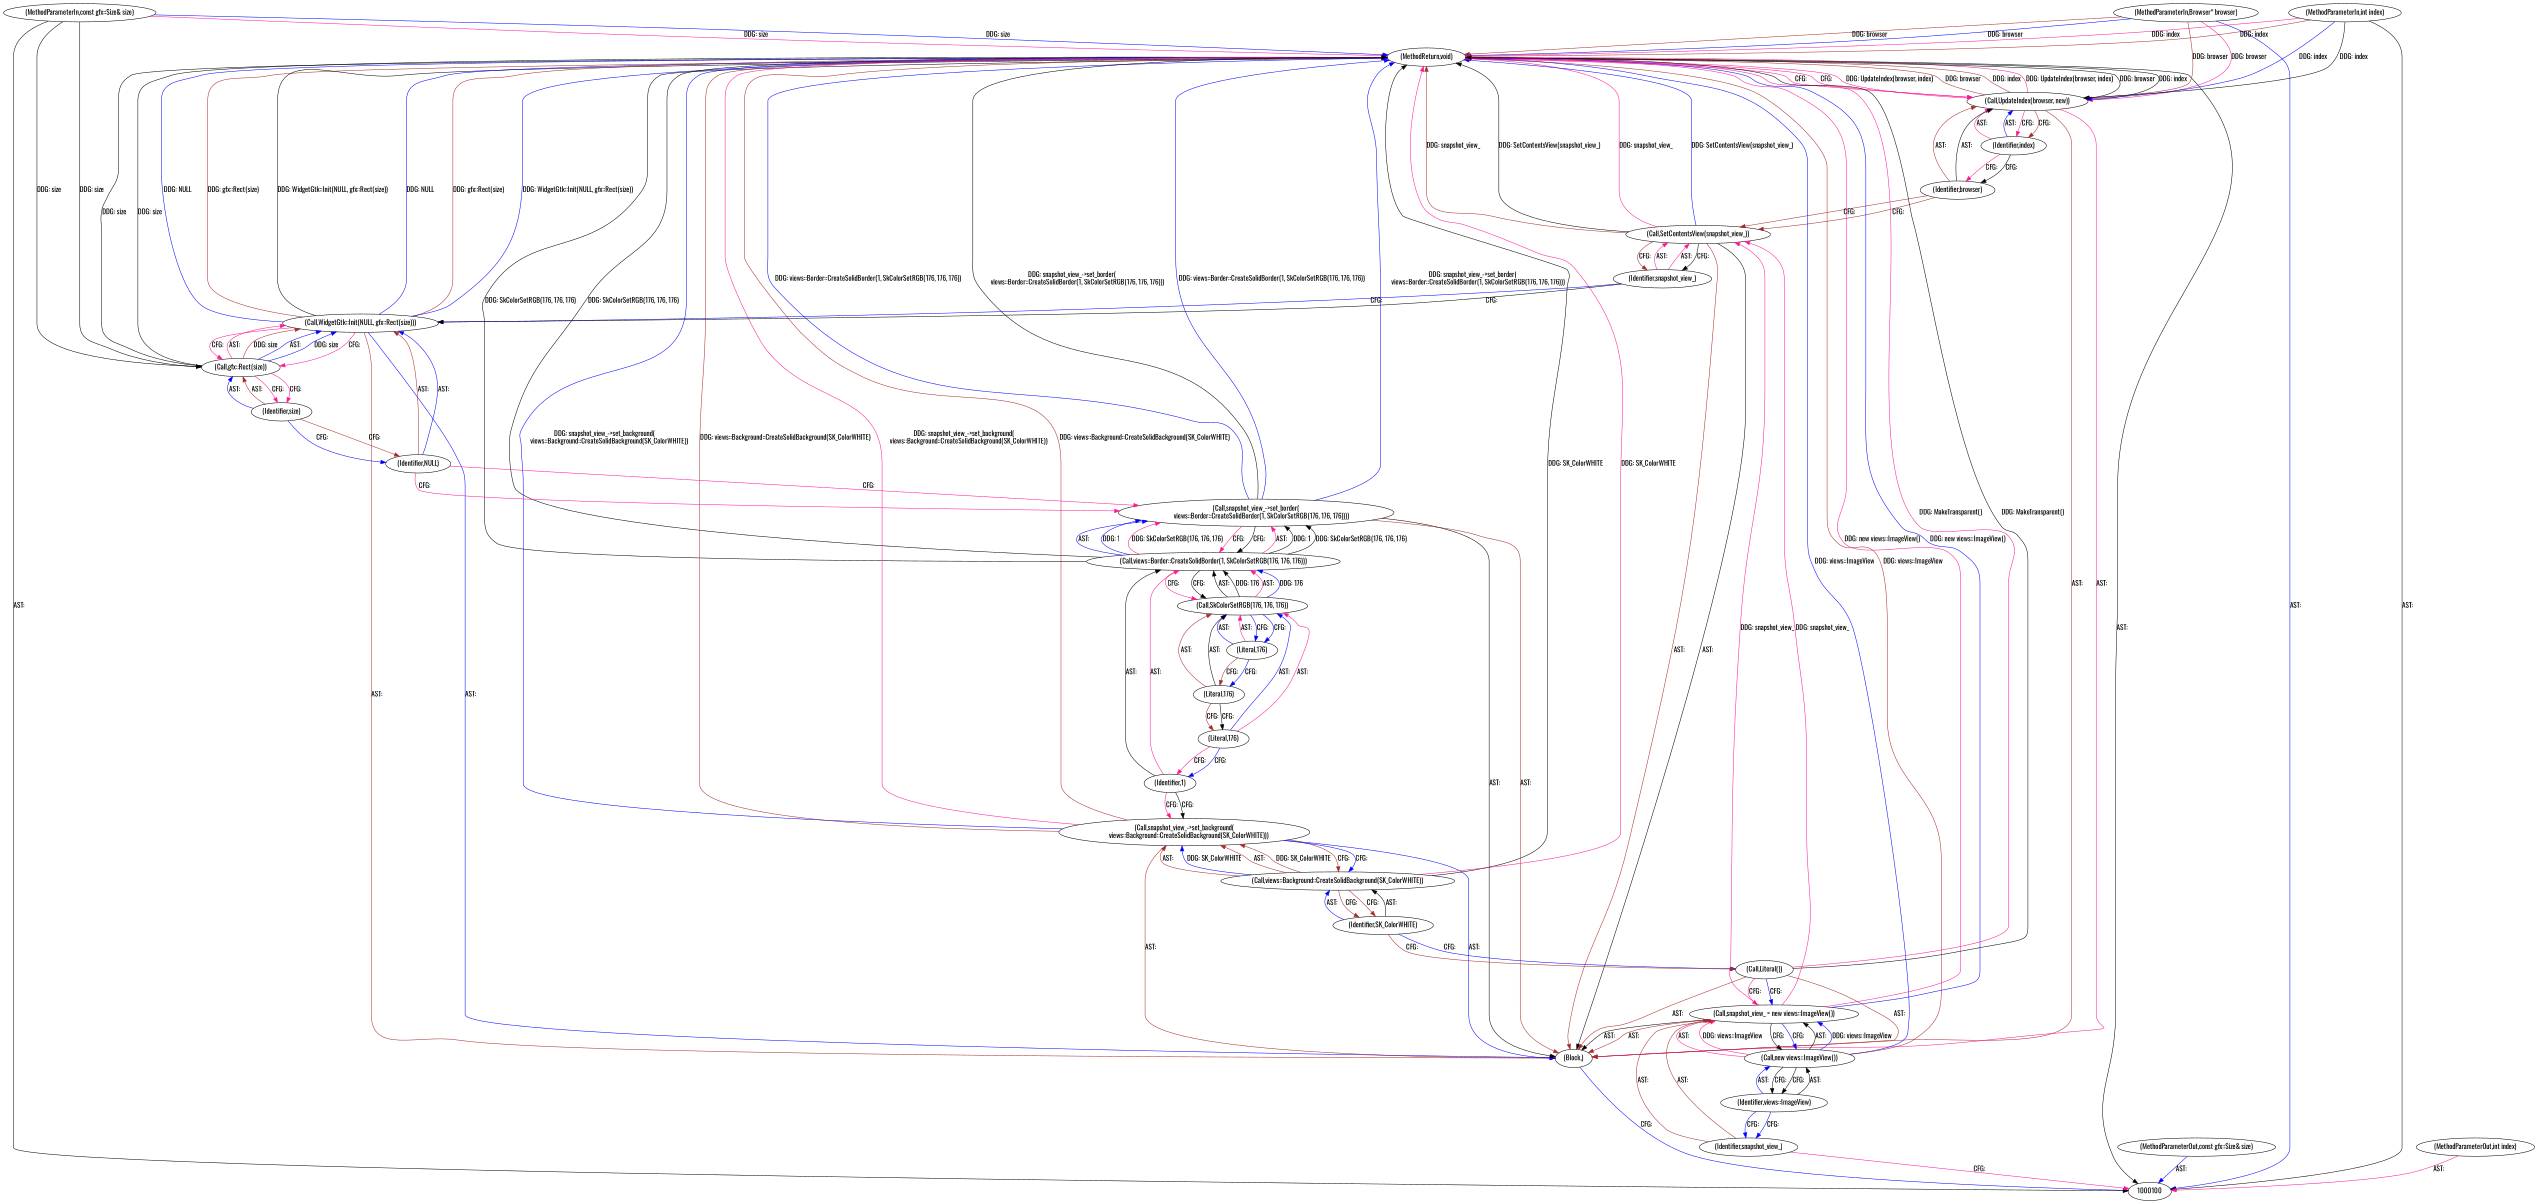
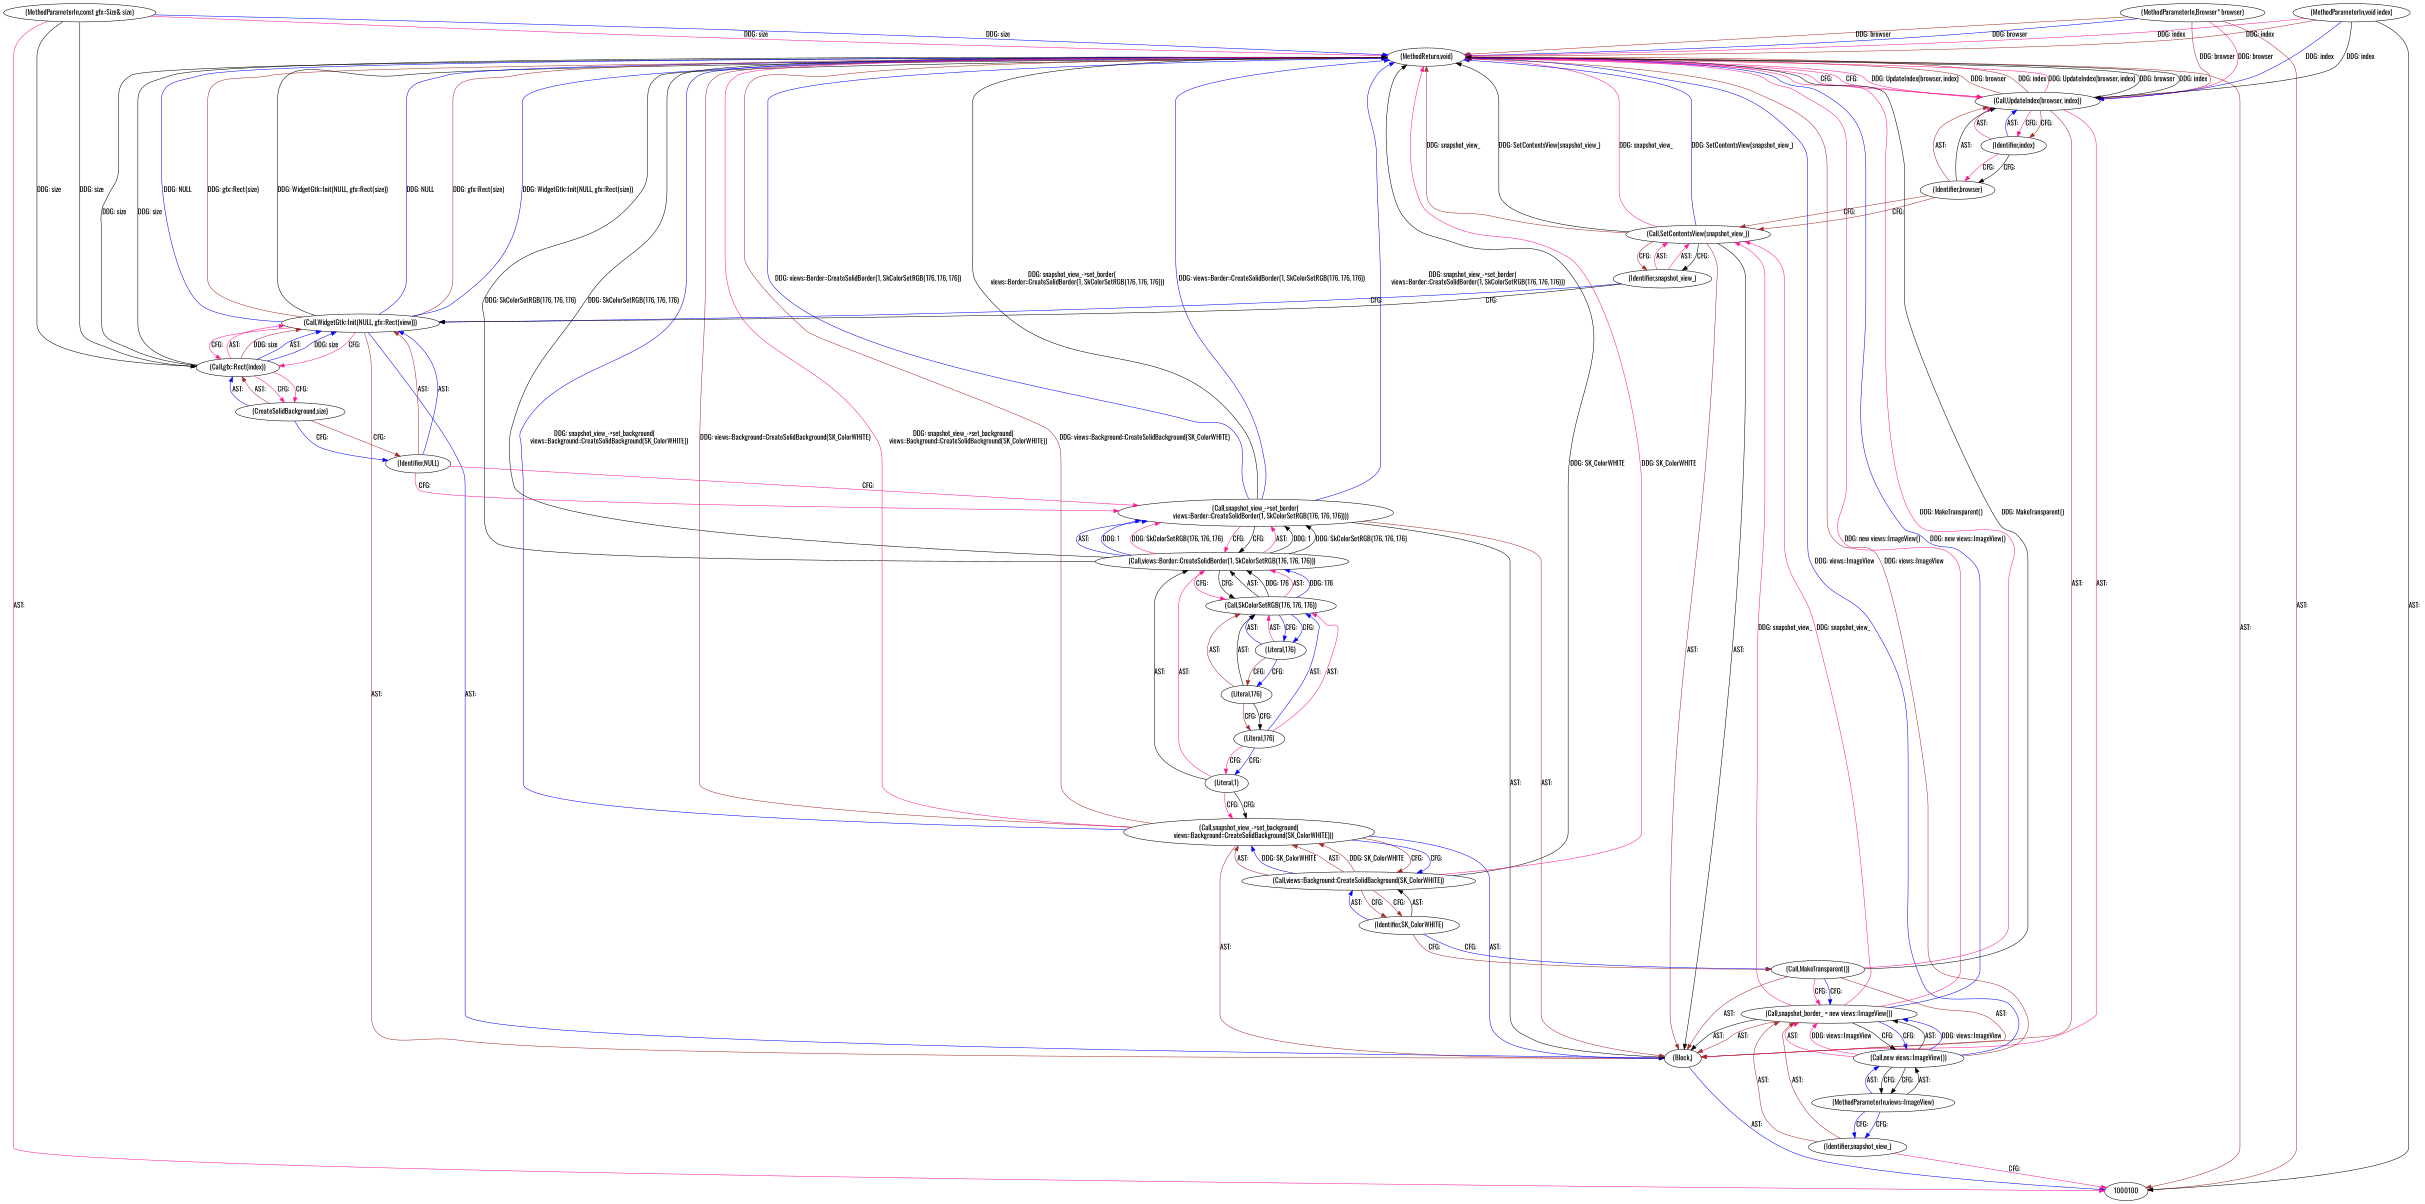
node "(MethodParameterIn,int index)": label "(MethodParameterIn,int index)" -> "(MethodParameterIn,void index)"
node "(Call,UpdateIndex(browser, new))": label "(Call,UpdateIndex(browser, new))" -> "(Call,UpdateIndex(browser, index))"
edge "(MethodReturn,void)" -> "1000100": color black -> brown
node "(Call,WidgetGtk::Init(NULL, gfx::Rect(size)))": label "(Call,WidgetGtk::Init(NULL, gfx::Rect(size)))" -> "(Call,WidgetGtk::Init(NULL, gfx::Rect(view)))"
node "(Call,gfx::Rect(size))": label "(Call,gfx::Rect(size))" -> "(Call,gfx::Rect(index))"
node "(Identifier,size)": label "(Identifier,size)" -> "(CreateSolidBackground,size)"
edge "(MethodParameterIn,Browser* browser)" -> "1000100": color blue -> brown
node "(Identifier,1)": label "(Identifier,1)" -> "(Literal,1)"
node "(Call,Literal())": label "(Call,Literal())" -> "(Call,MakeTransparent())"
node "(Call,snapshot_view_ = new views::ImageView())": label "(Call,snapshot_view_ = new views::ImageView())" -> "(Call,snapshot_border_ = new views::ImageView())"
node "(Identifier,views::ImageView)": label "(Identifier,views::ImageView)" -> "(MethodParameterIn,views::ImageView)"
edge "(Block,)" -> "1000100": label "CFG: " -> "AST: "
node "(MethodParameterOut,const gfx::Size& size)": removed
node "(MethodParameterOut,int index)": removed
edge "(MethodParameterIn,const gfx::Size& size)" -> "1000100": color black -> deeppink
